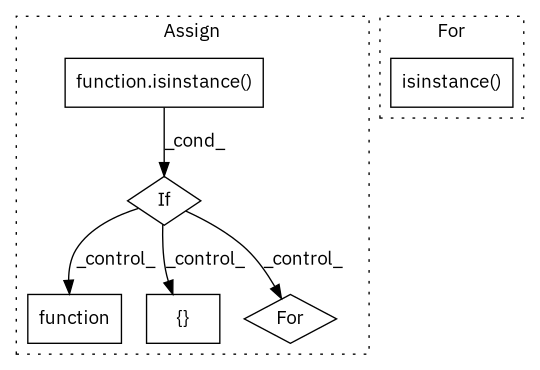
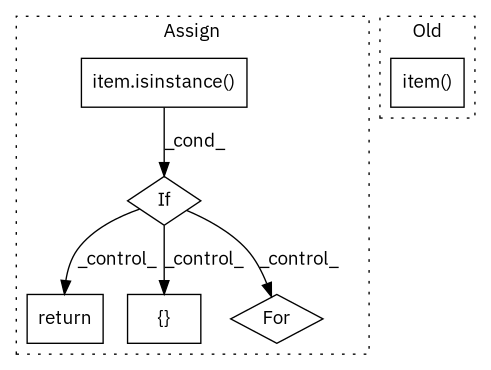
cluster "For": label "For" -> "Old"
node "function.isinstance()": label "function.isinstance()" -> "item.isinstance()"
node "isinstance()": label "isinstance()" -> "item()"
node "function": label "function" -> "return"
